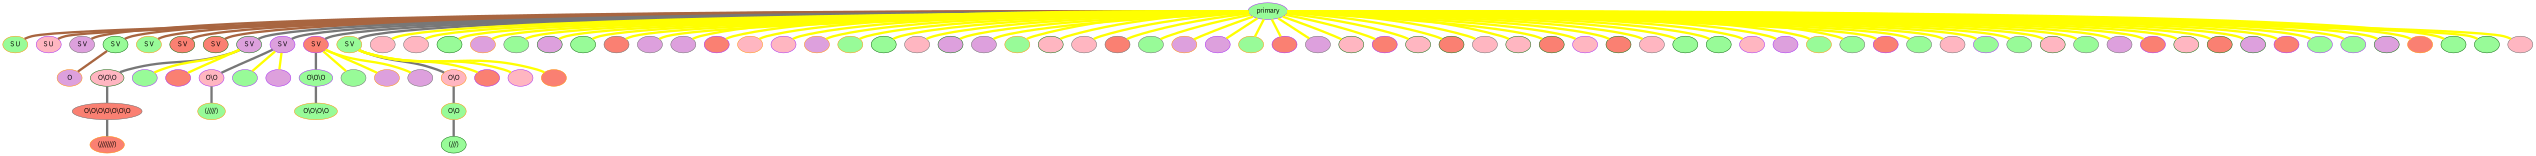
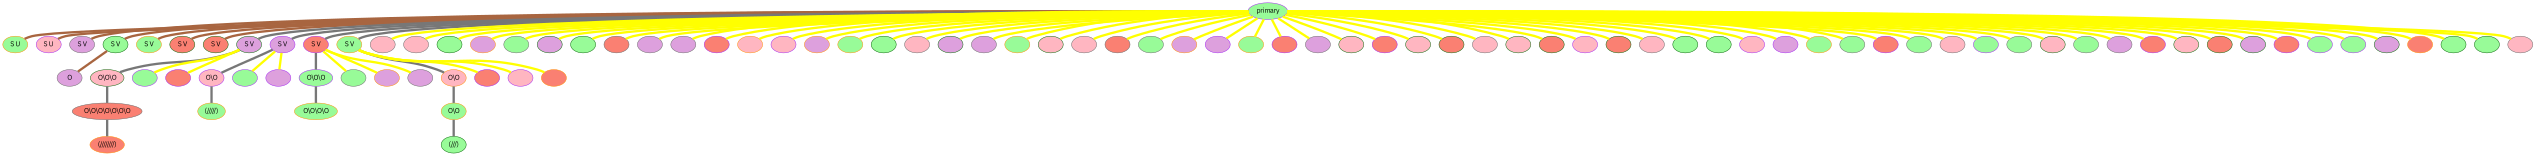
node "O": color darkorange -> gray40
